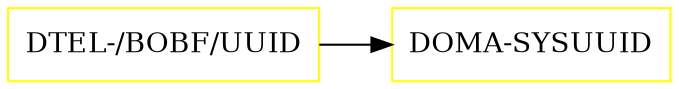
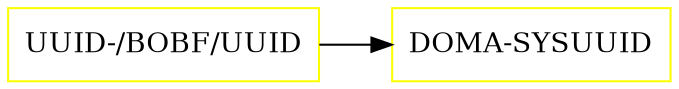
node "DTEL-/BOBF/UUID": label "DTEL-/BOBF/UUID" -> "UUID-/BOBF/UUID"
